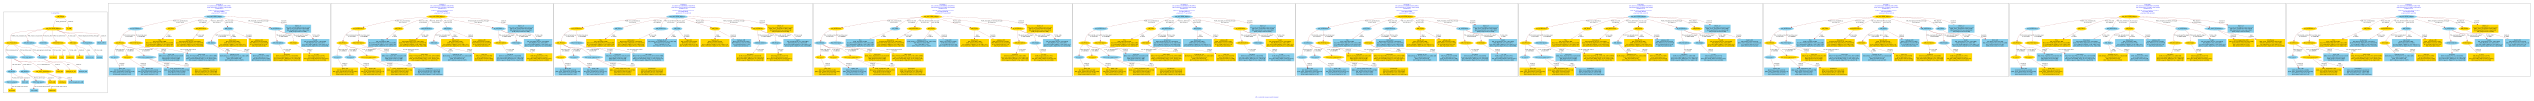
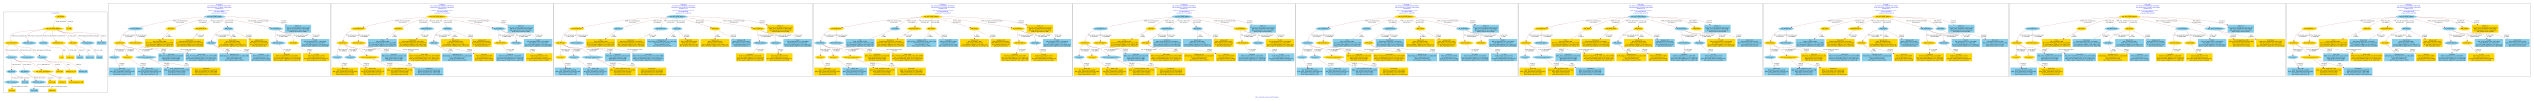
node "Inscription": removed
node "Type_URI": fillcolor gold -> skyblue
node "Artist_Appellation_URI": fillcolor skyblue -> gold
